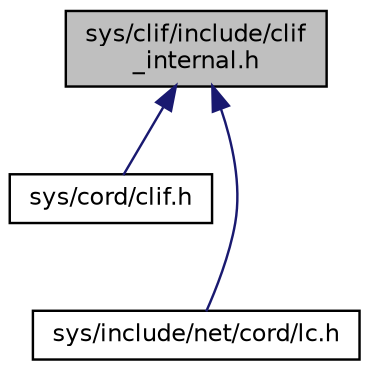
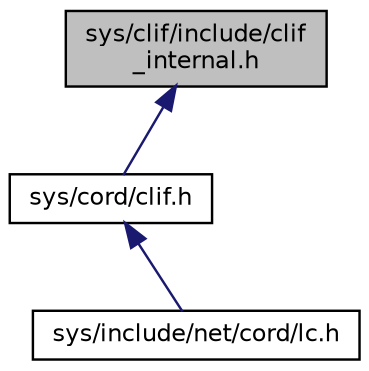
edge "sys/include/net/cord/lc.h" -> "sys/clif/include/clif _internal.h": now "sys/include/net/cord/lc.h" -> "sys/cord/clif.h"
